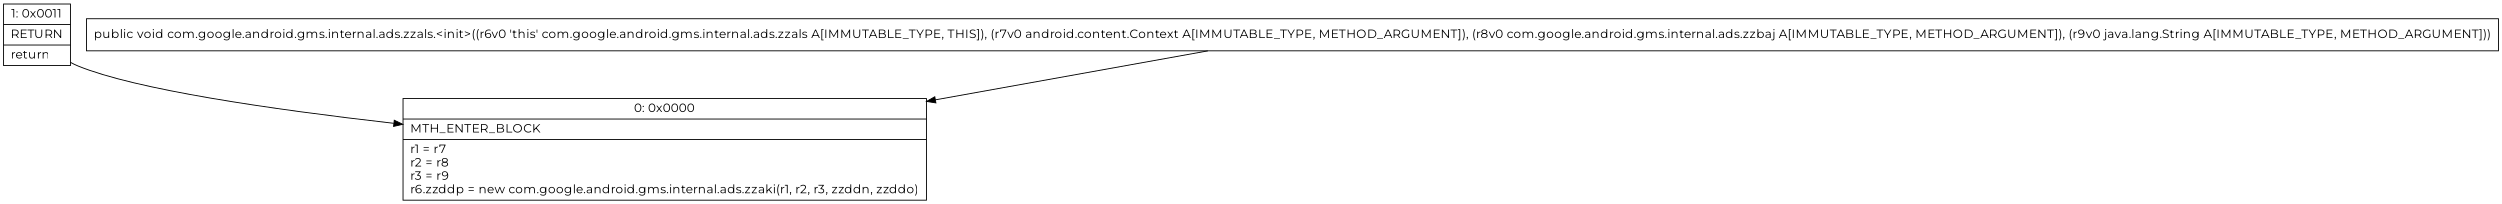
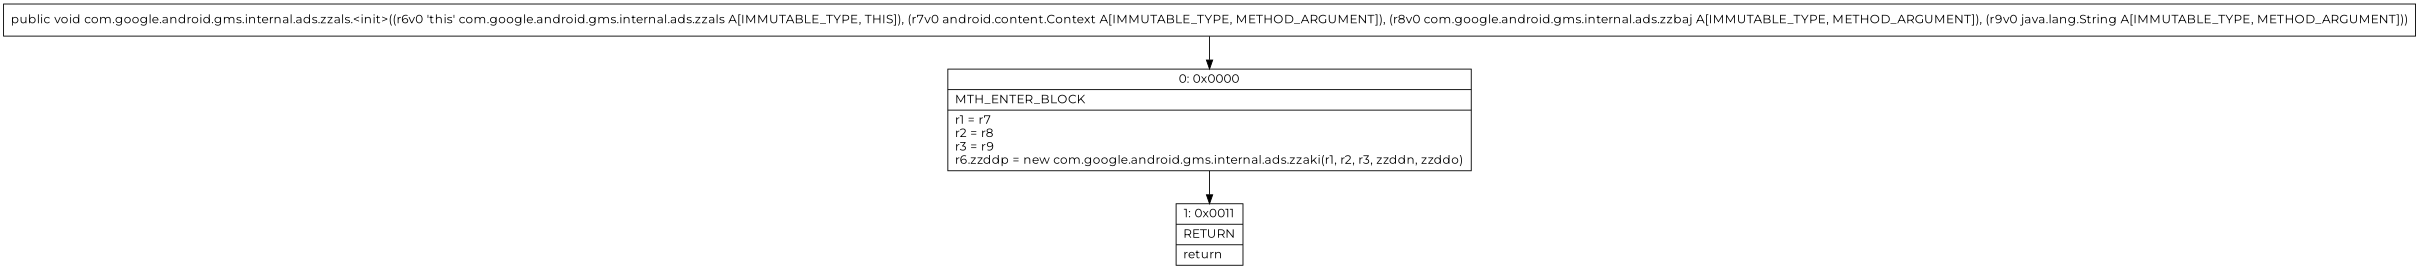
edge "1: 0x0011" -> "0: 0x0000": reversed
